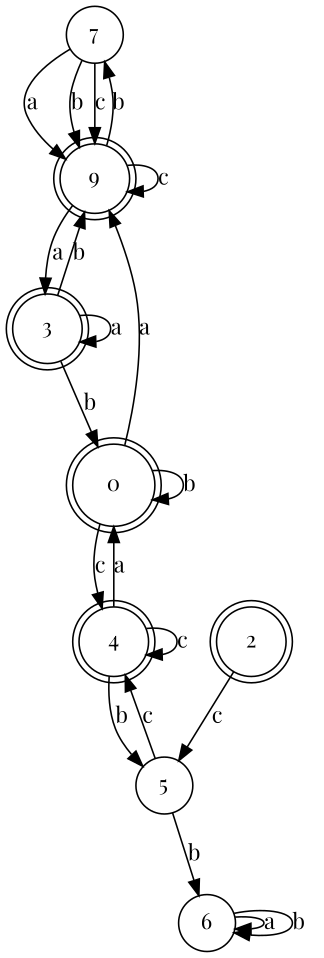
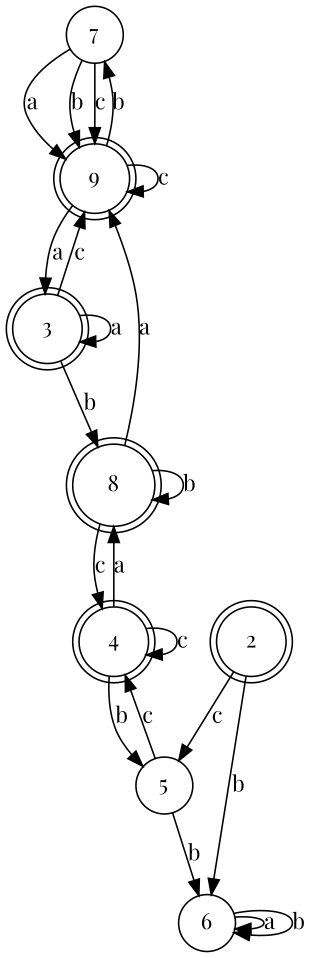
edge "3" -> "9": label "b" -> "c"
node "0": label "0" -> "8"
edge "2" -> "6": added, label "b"
